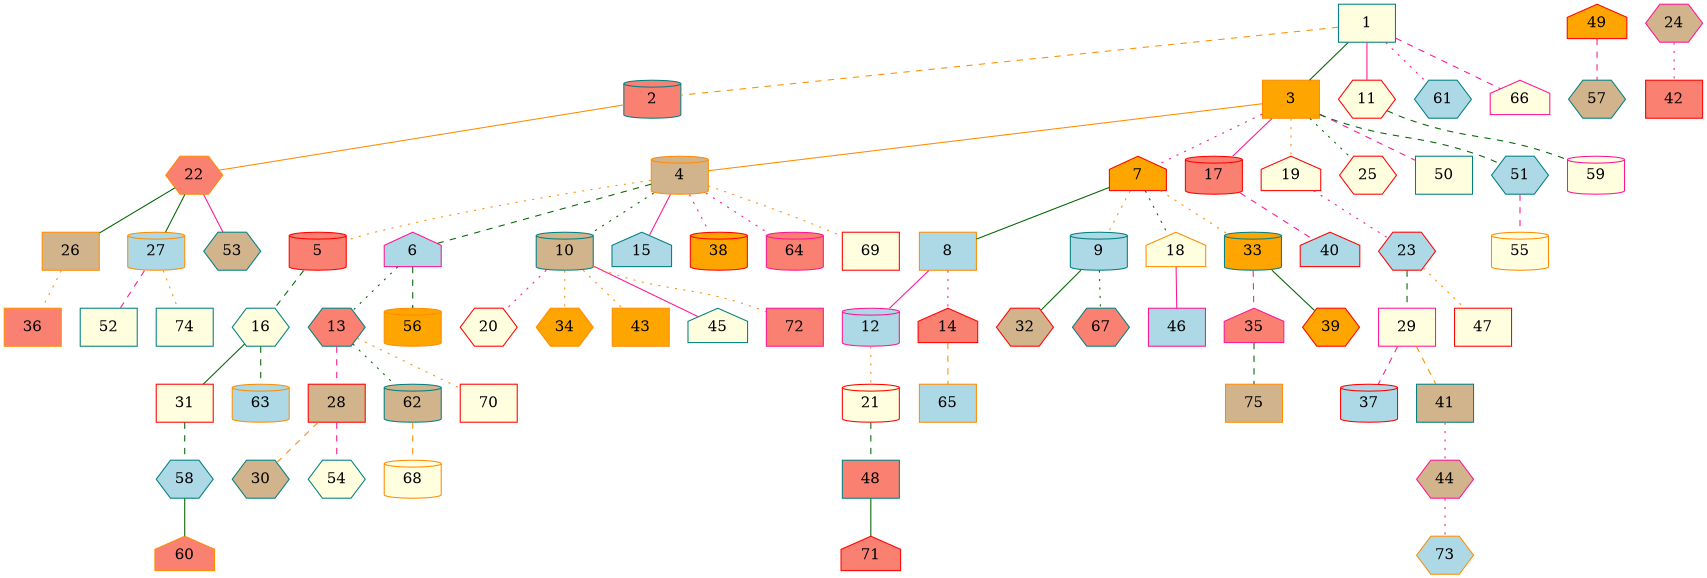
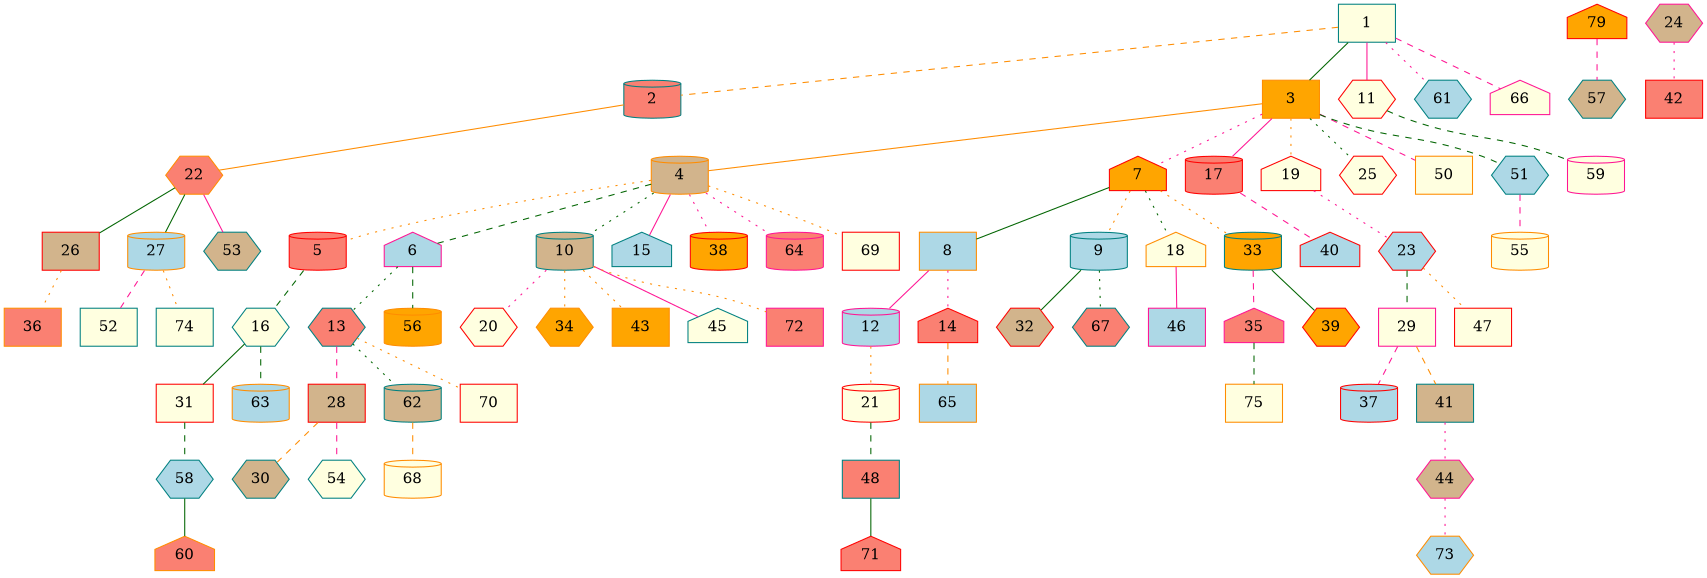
node "49": label "49" -> "79"
node "50": color teal -> darkorange
node "26": color darkorange -> red
node "75": fillcolor tan -> lightyellow
